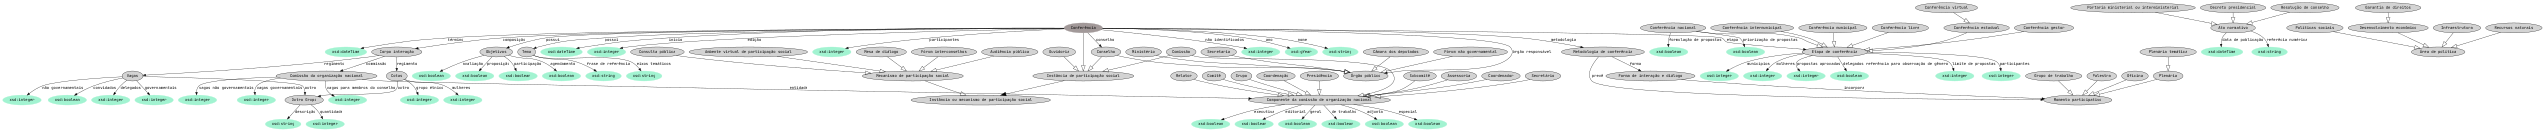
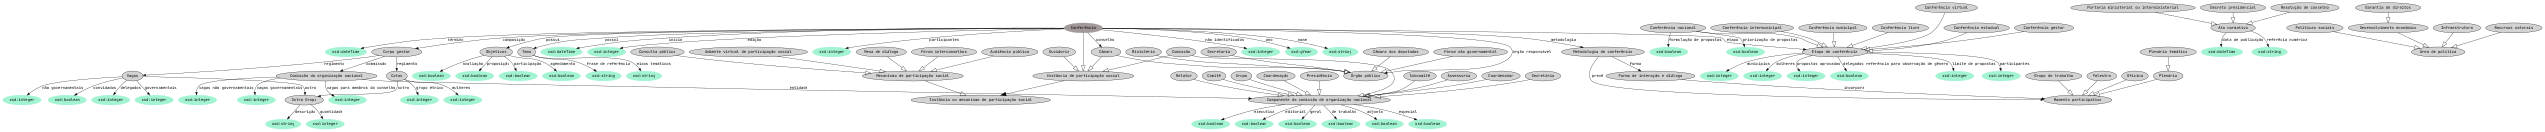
edge "Conferência virtual" -> "Conferência estadual": now "Conferência virtual" -> "Etapa de conferência"
node "Corpo interação": label "Corpo interação" -> "Corpo gestor"
node "Conselho": label "Conselho" -> "Câmara"
